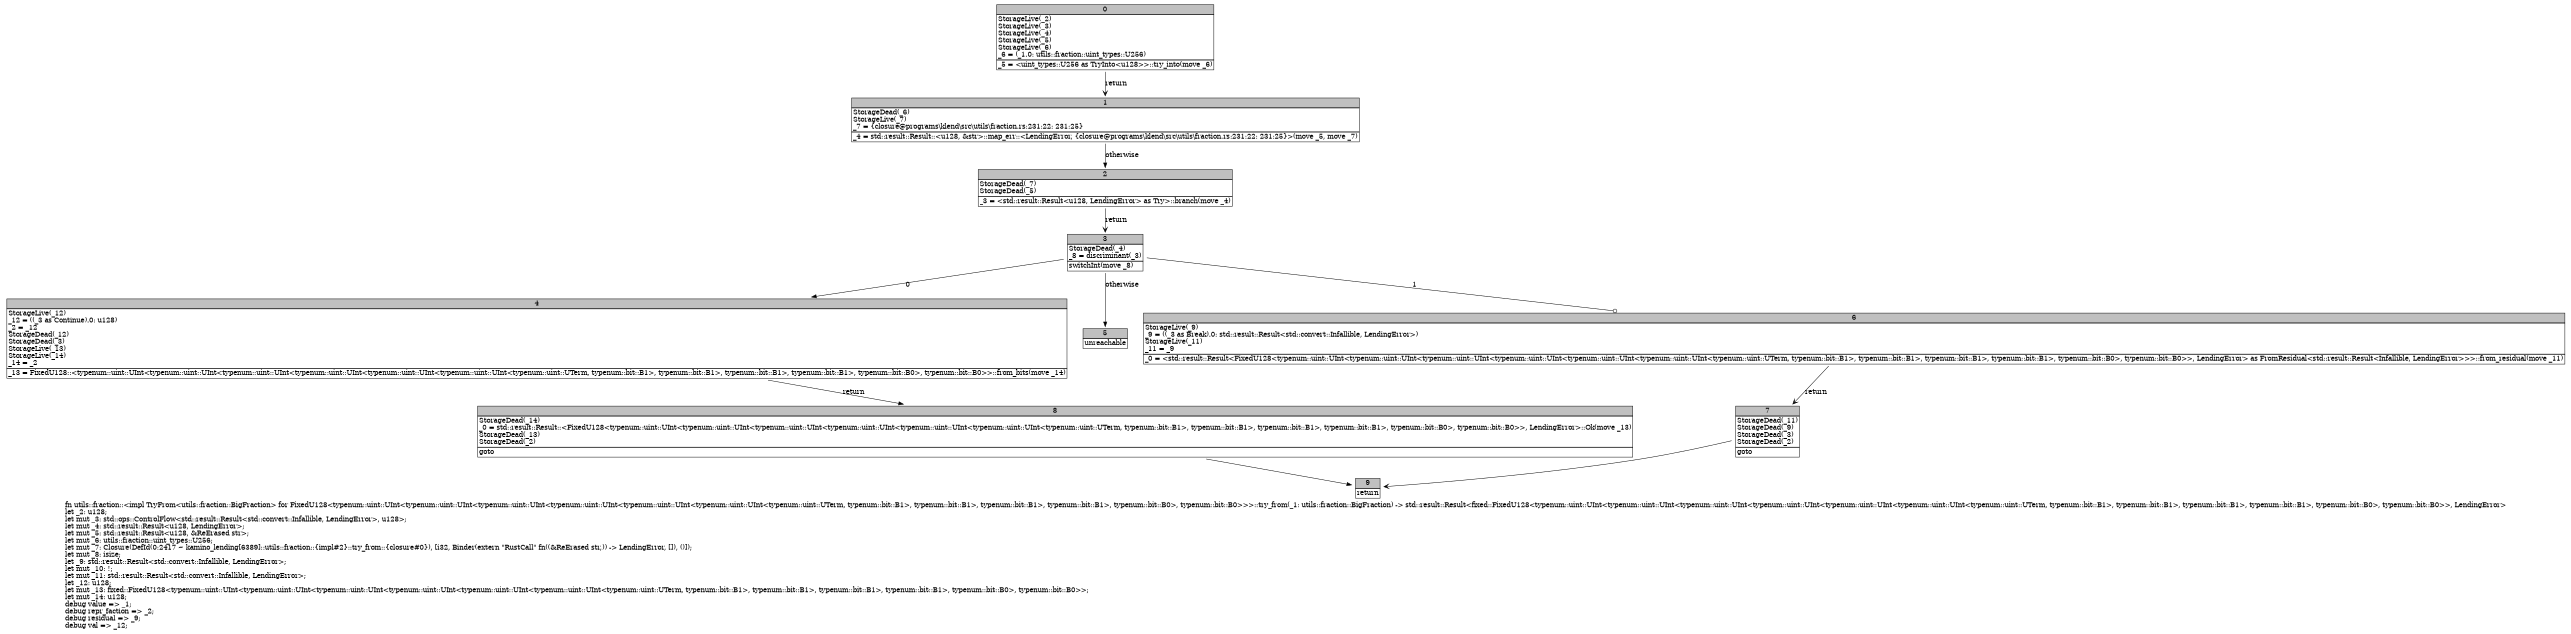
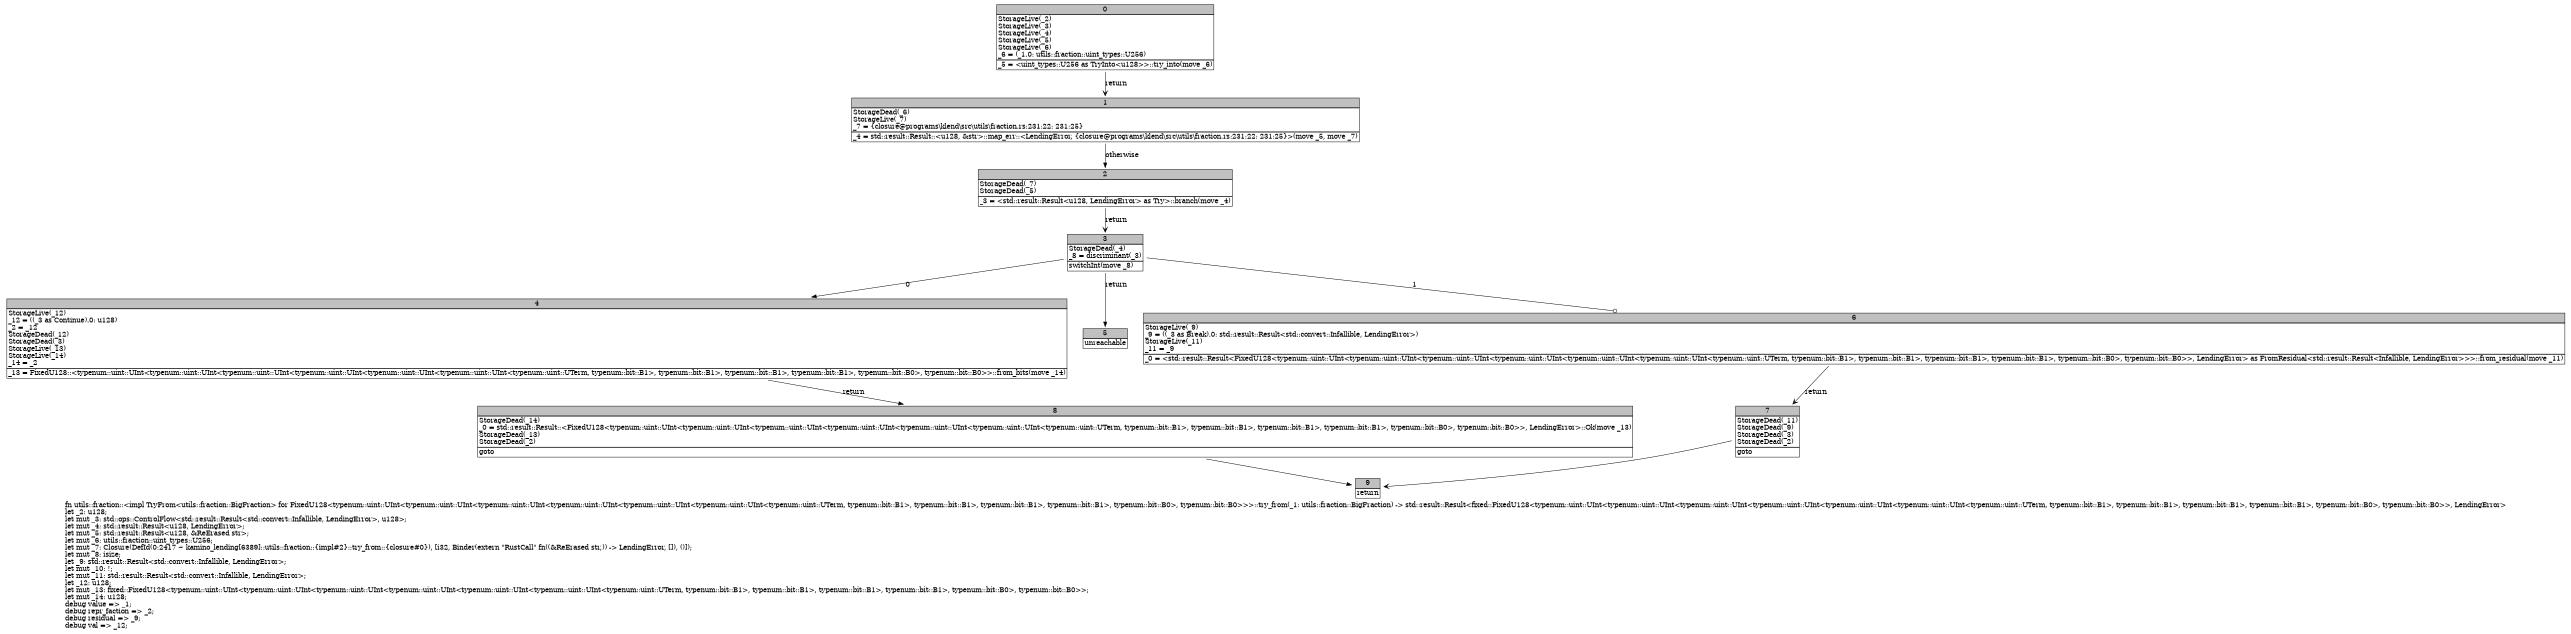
edge "3" -> "5": label "otherwise" -> "return"
